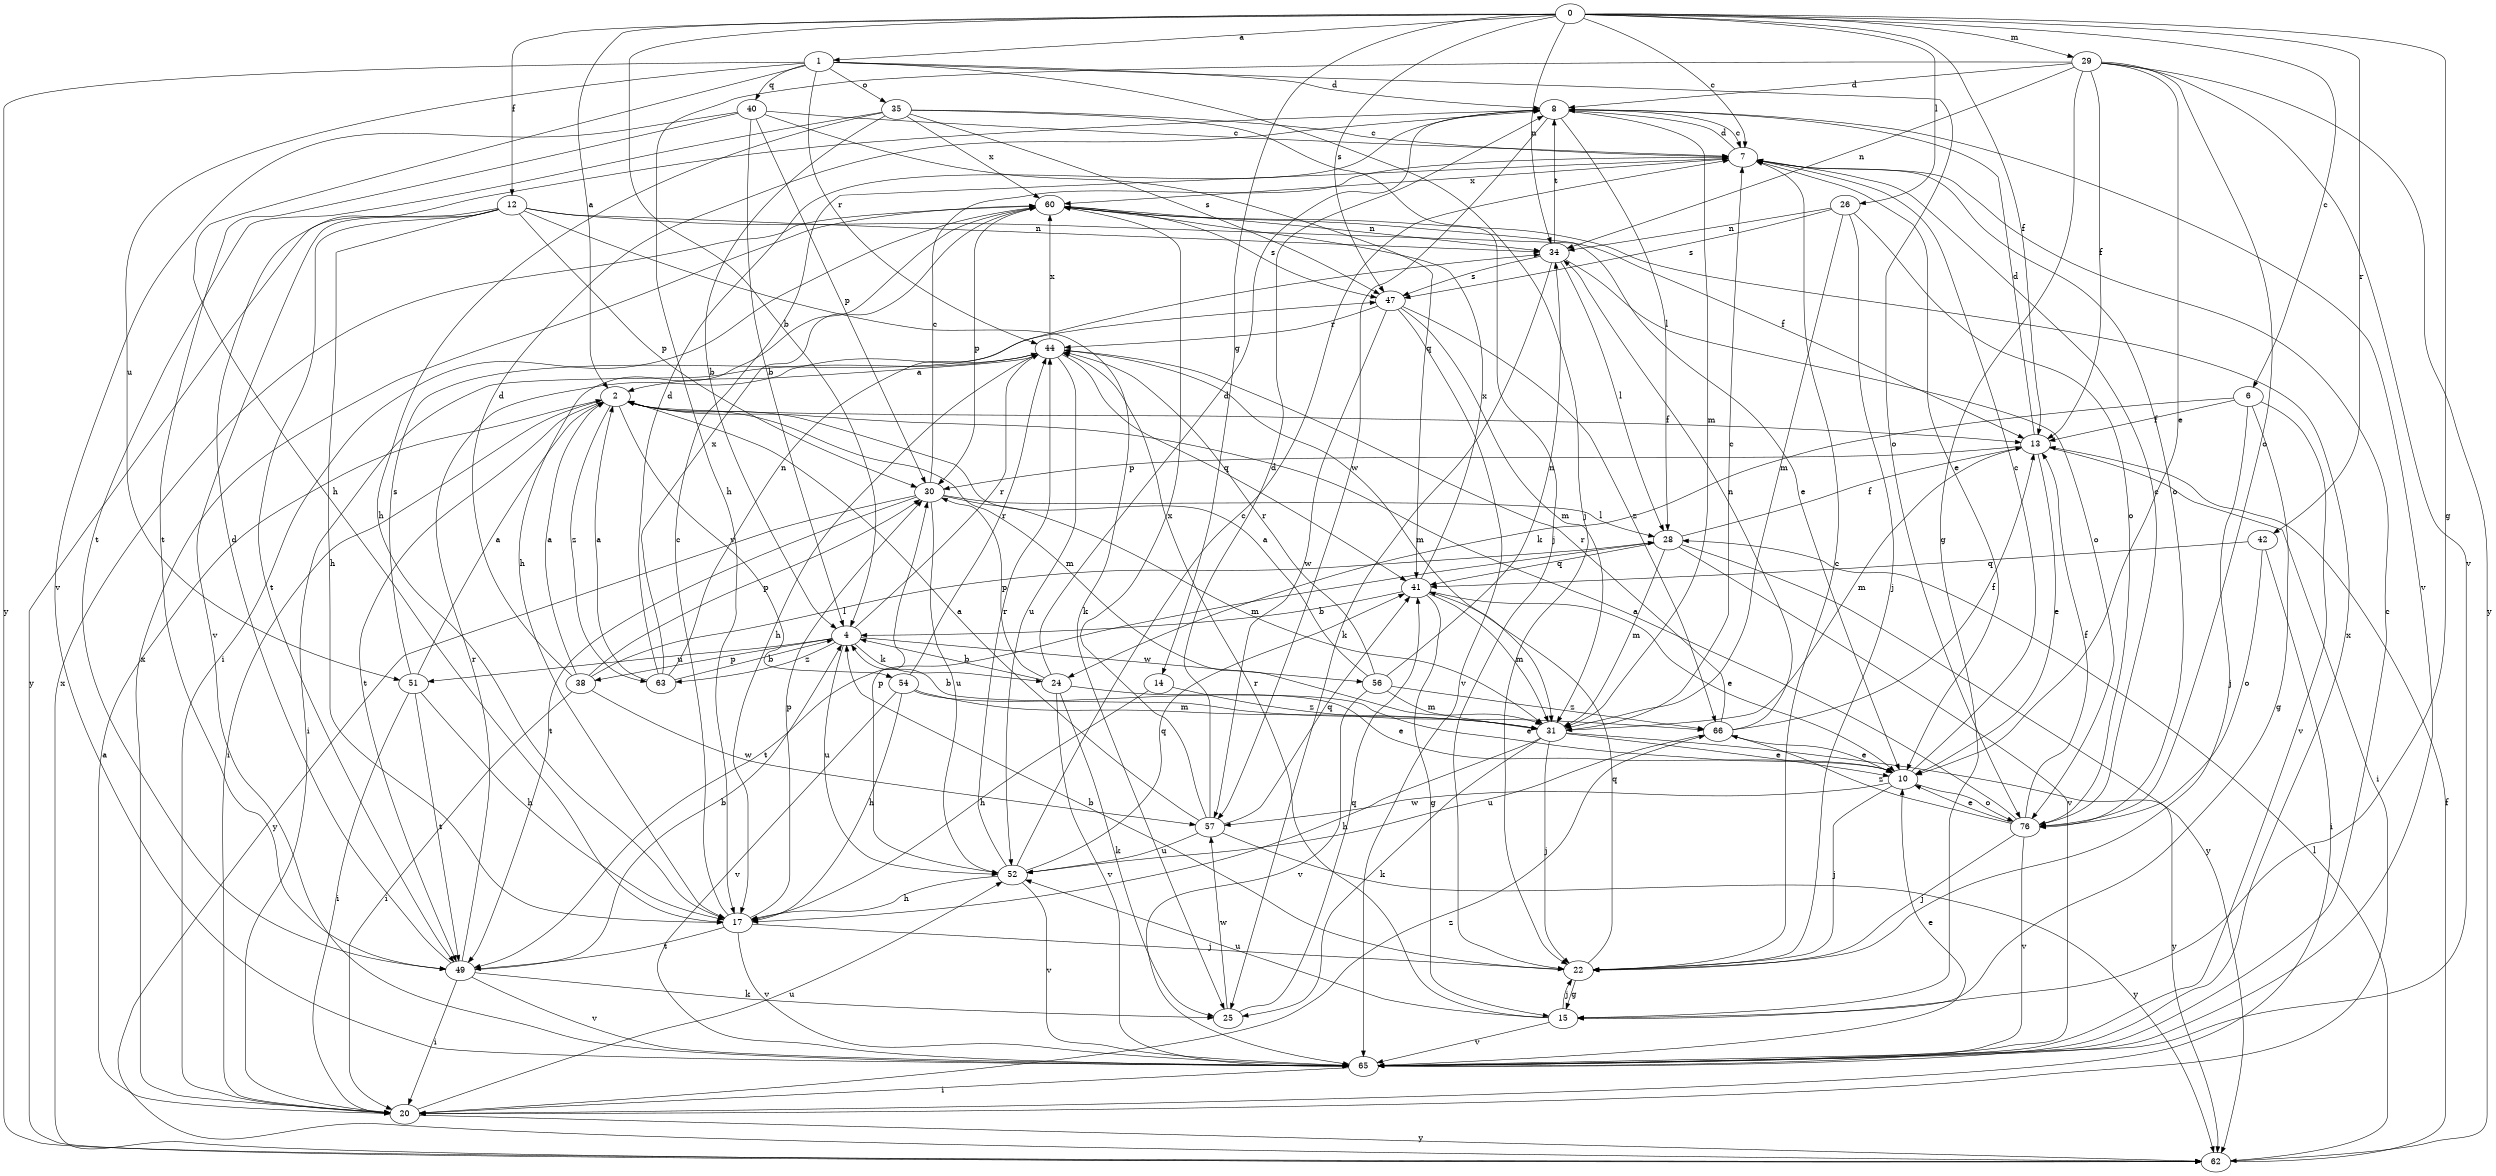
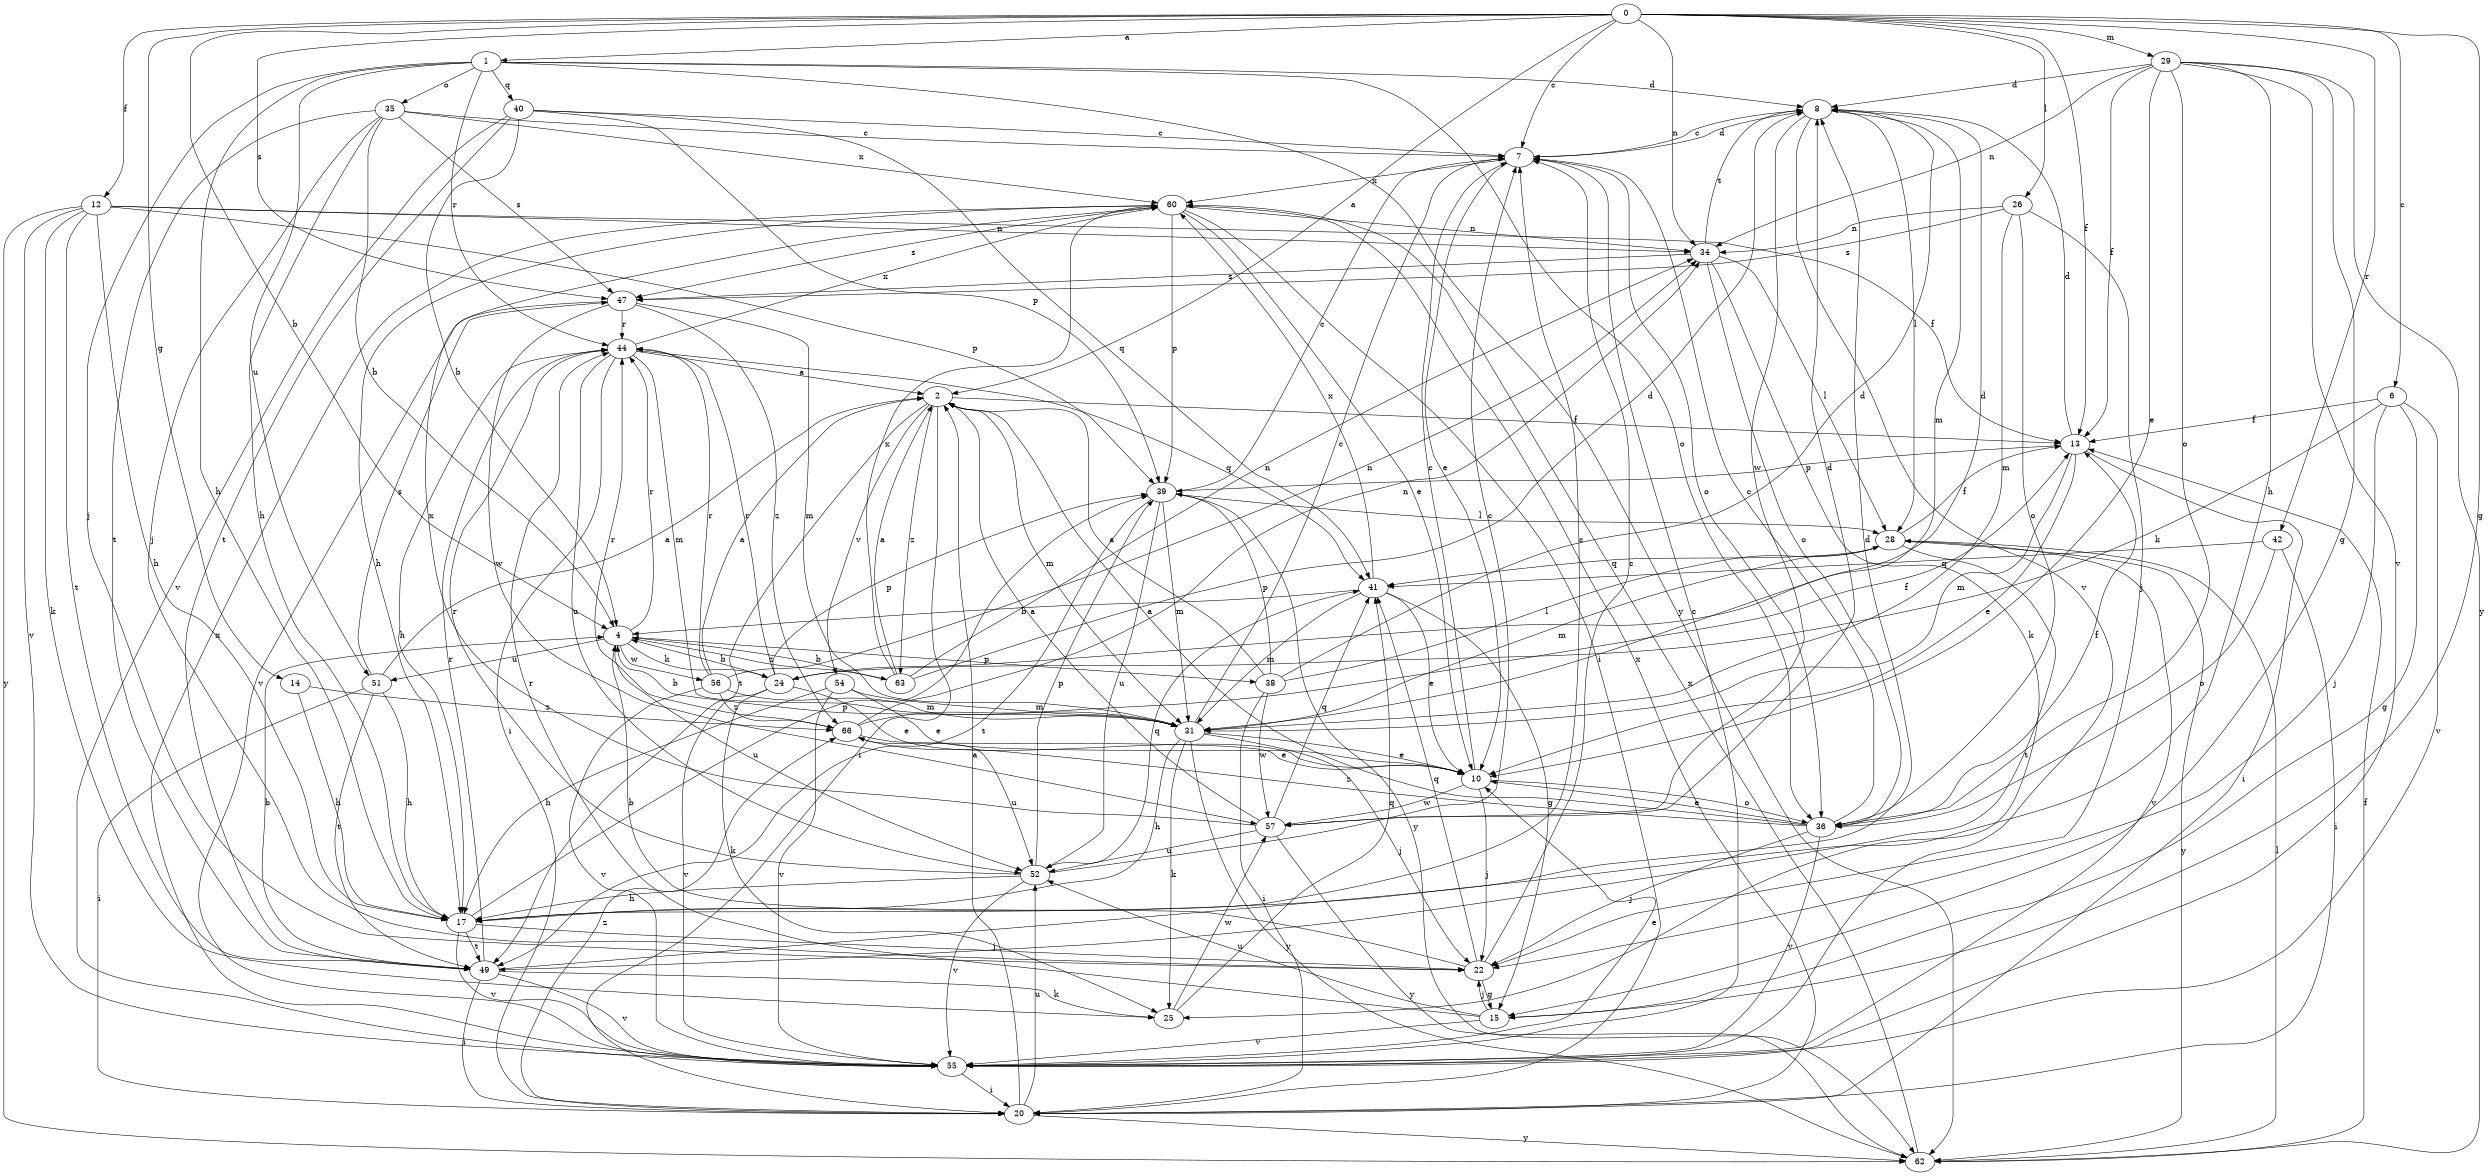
node "30": label "30" -> "39"
edge "54" -> "44": now "24" -> "44"
node "76": label "76" -> "36"
node "65": label "65" -> "55"
